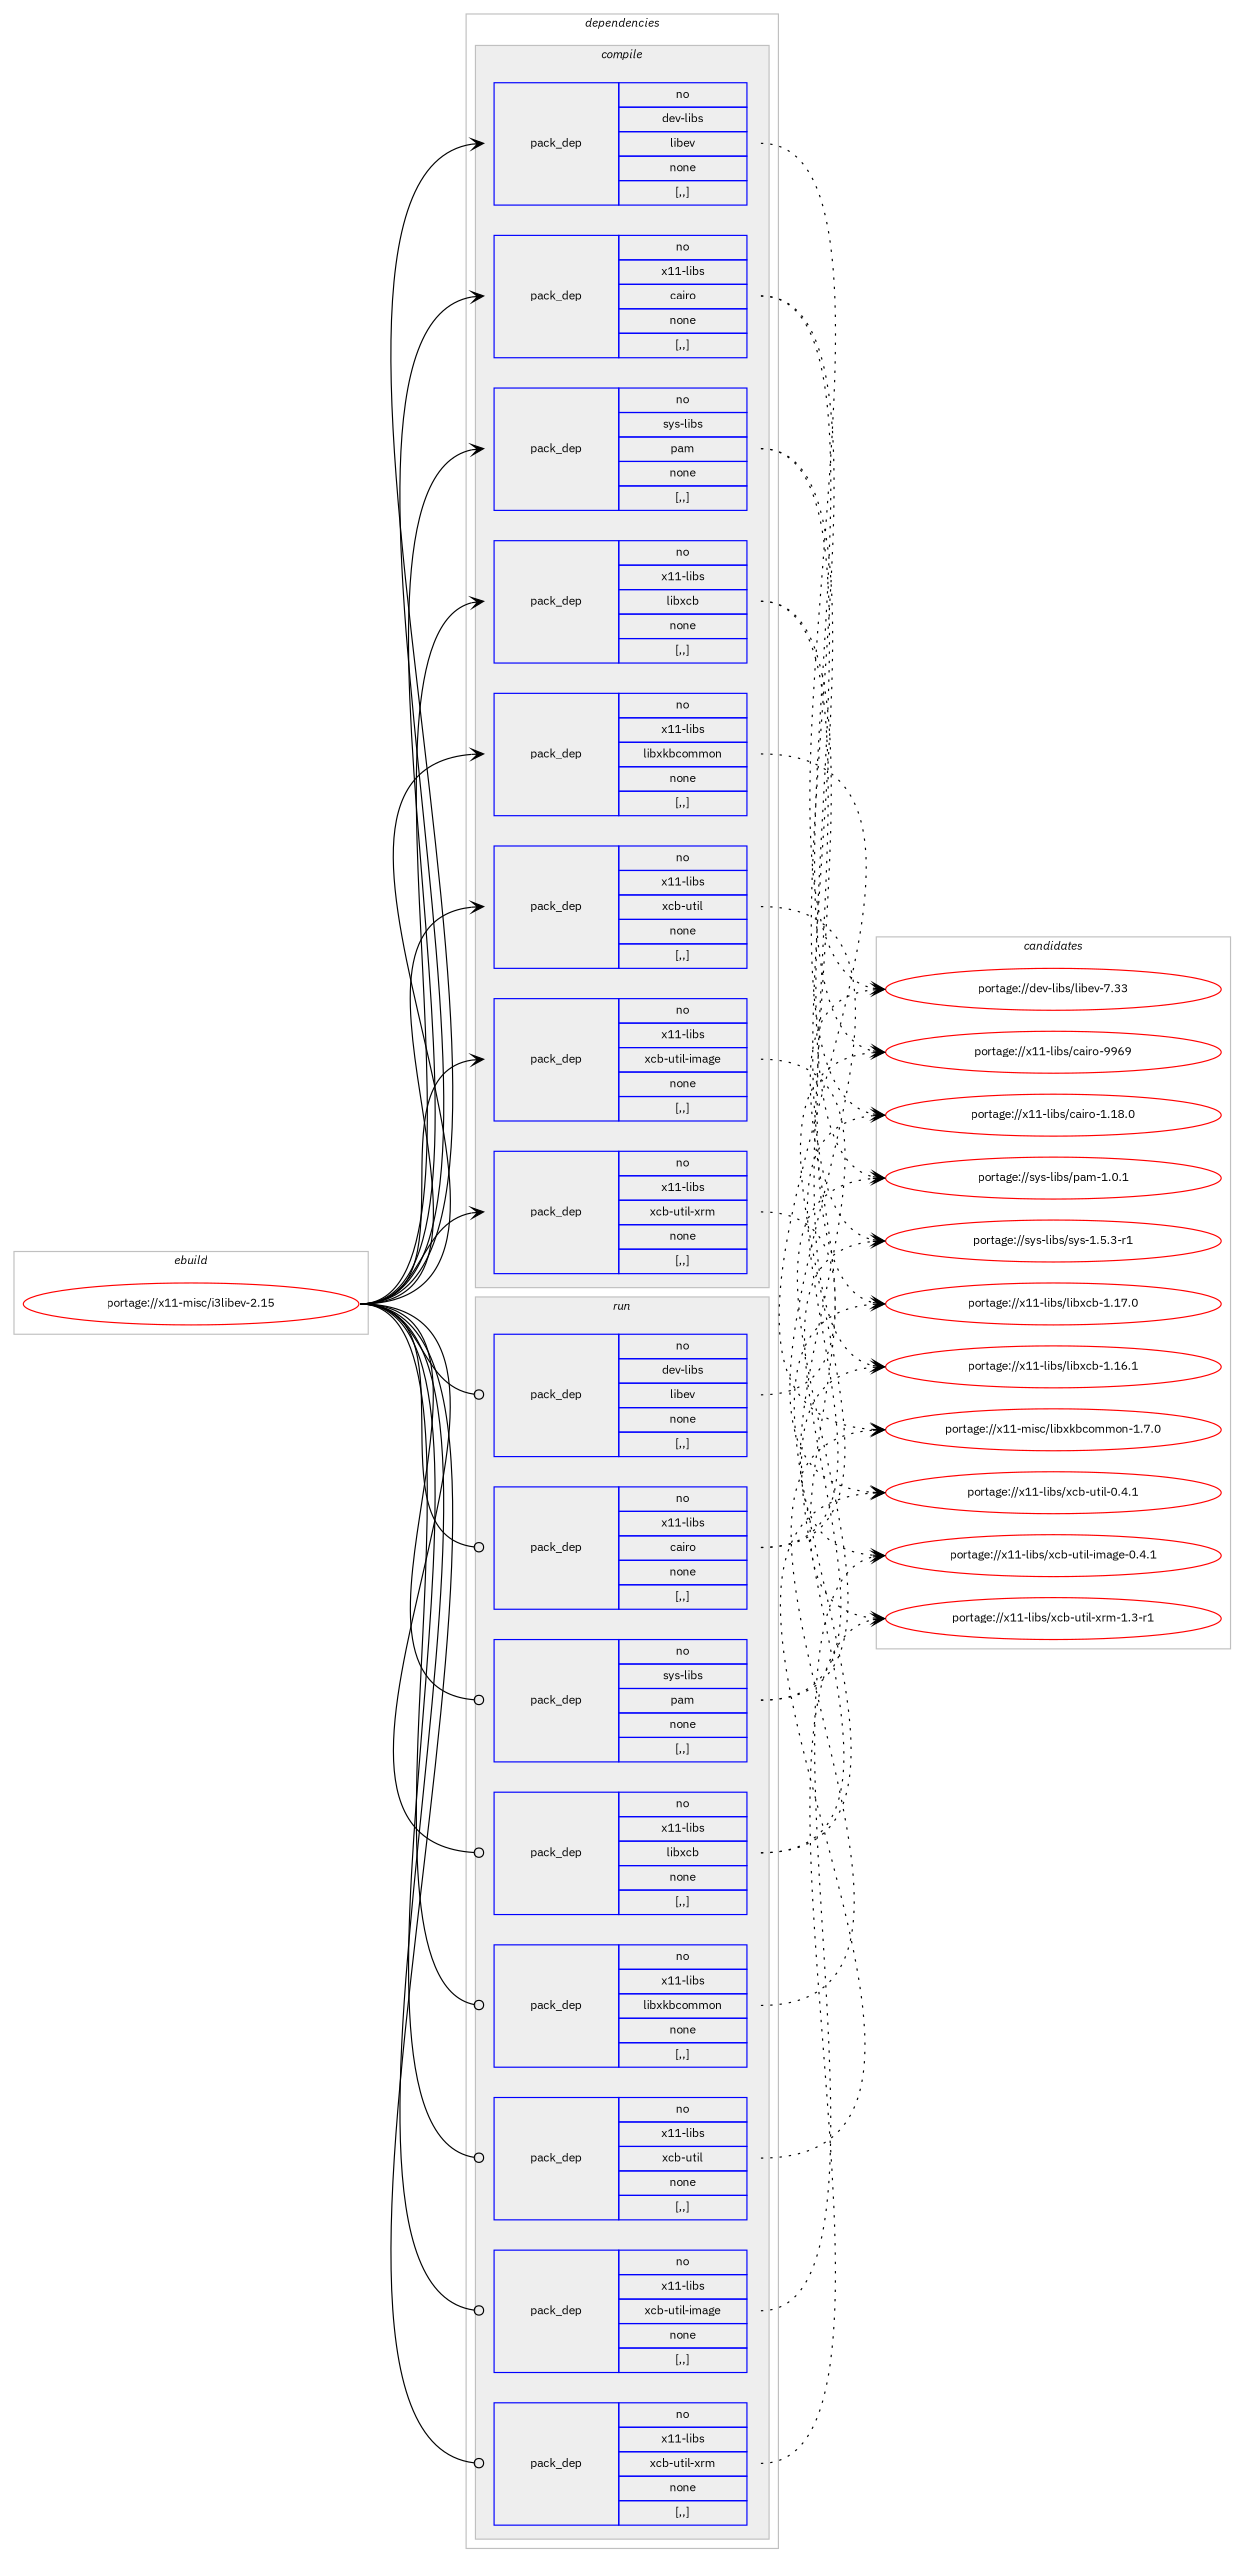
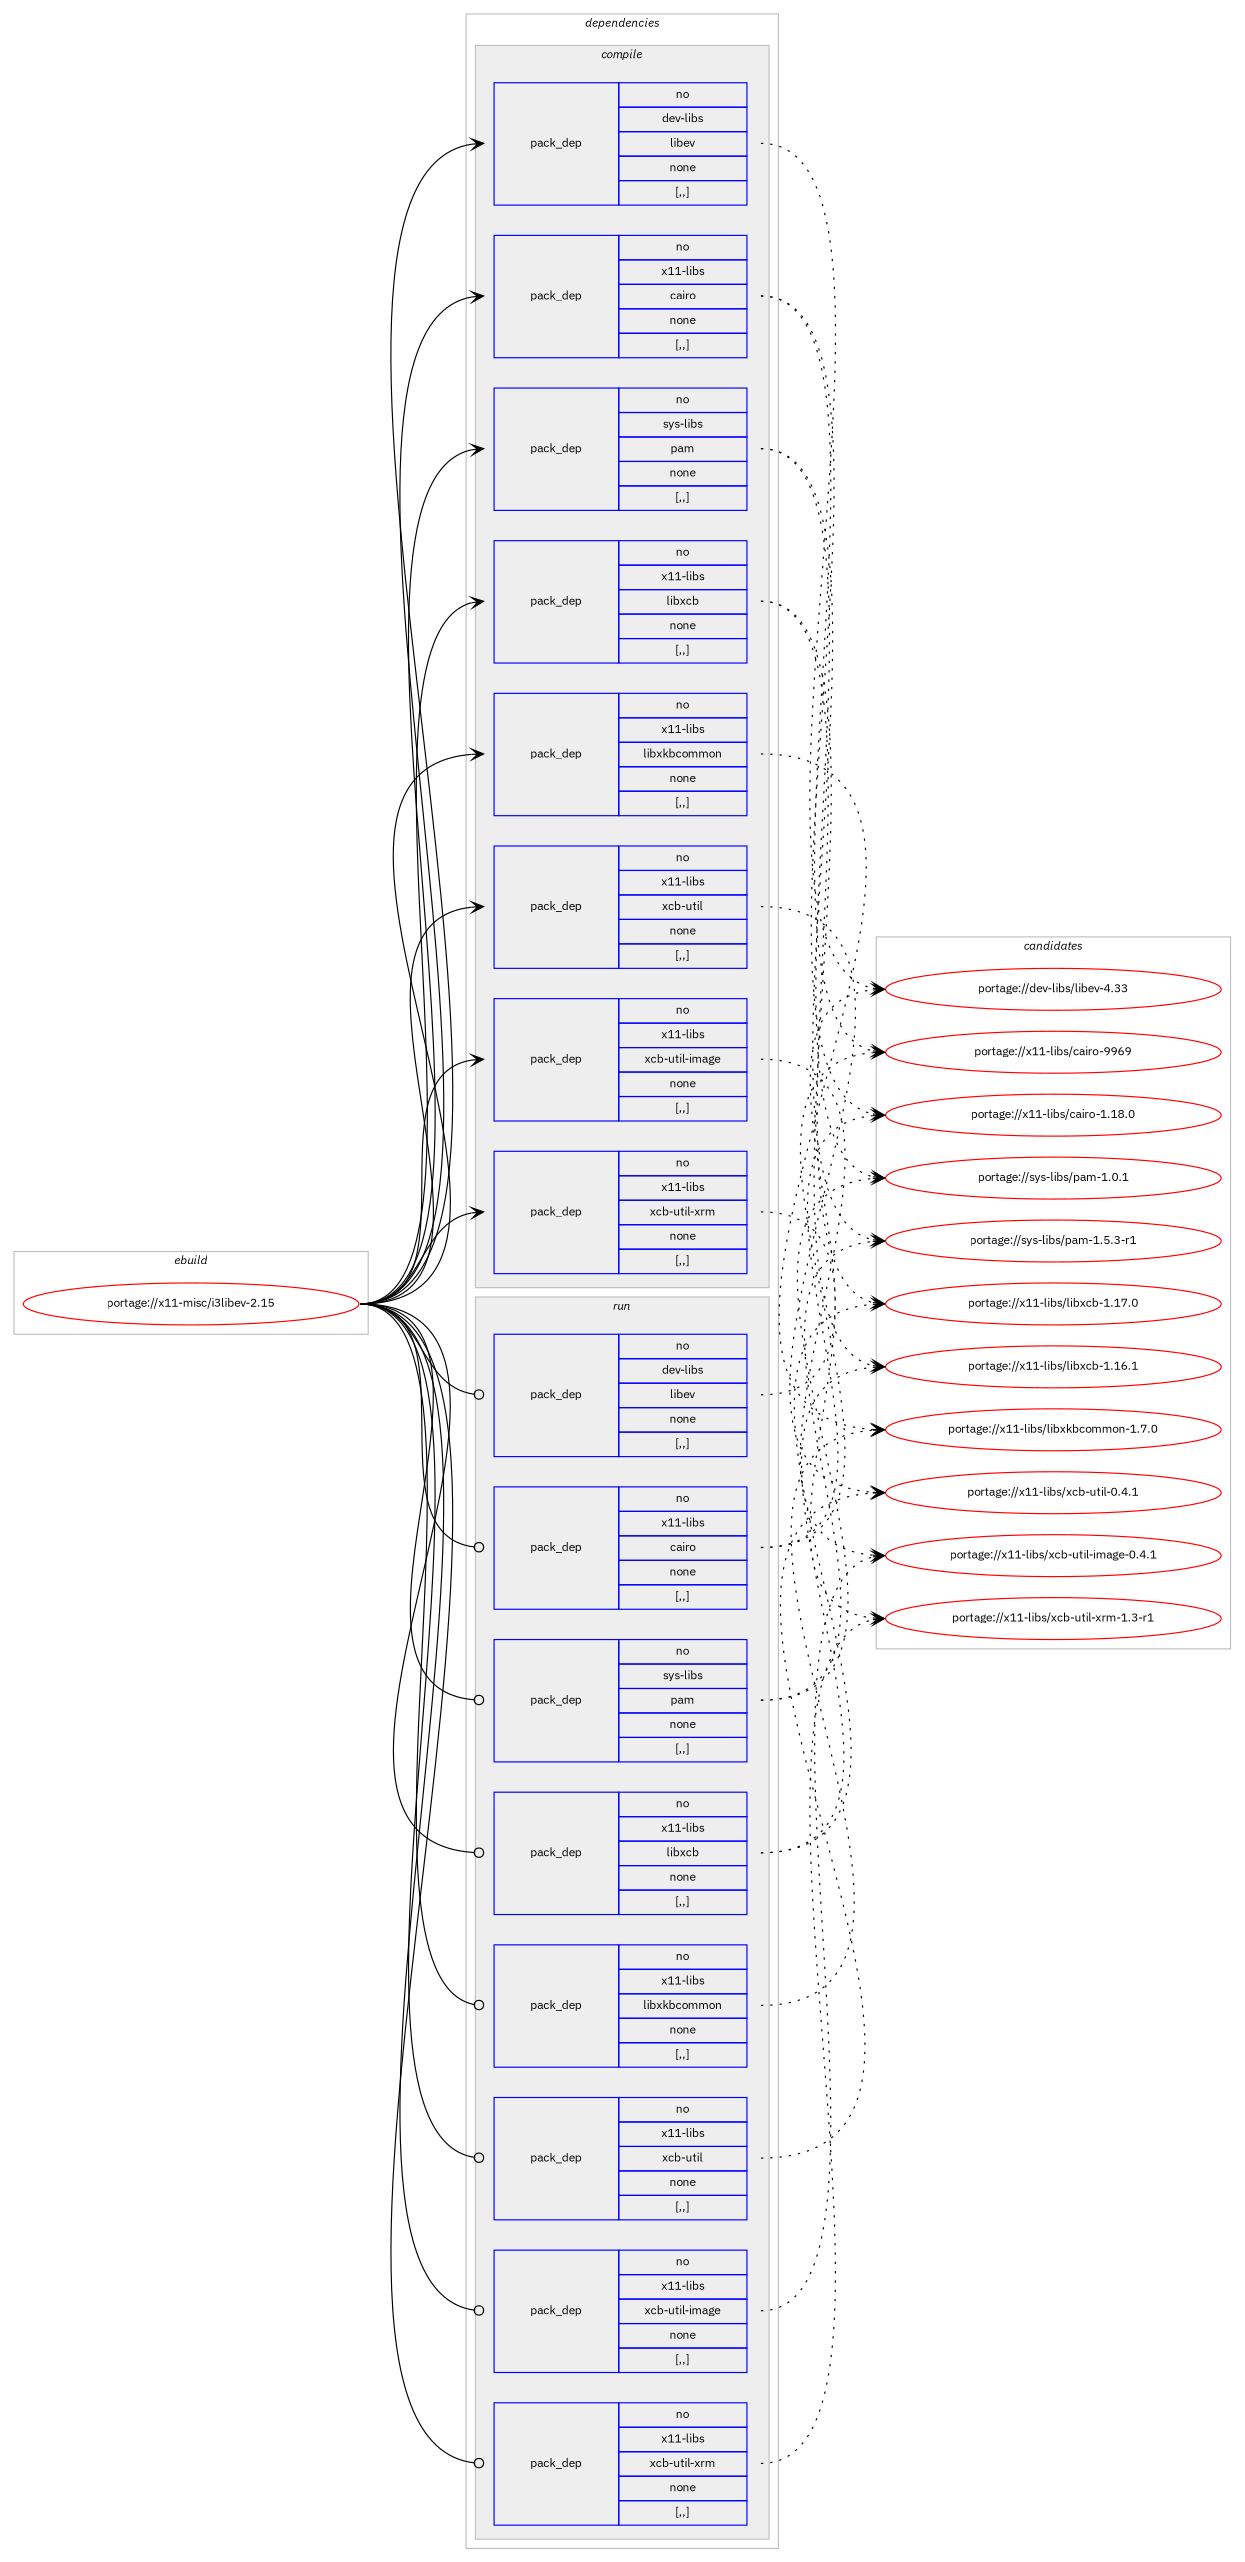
node "portage://dev-libs/libev-7.33": label "portage://dev-libs/libev-7.33" -> "portage://dev-libs/libev-4.33"
node "portage://sys-libs/sys-1.5.3-r1": label "portage://sys-libs/sys-1.5.3-r1" -> "portage://sys-libs/pam-1.5.3-r1"
node "portage://x11-misc/libxkbcommon-1.7.0": label "portage://x11-misc/libxkbcommon-1.7.0" -> "portage://x11-libs/libxkbcommon-1.7.0"
